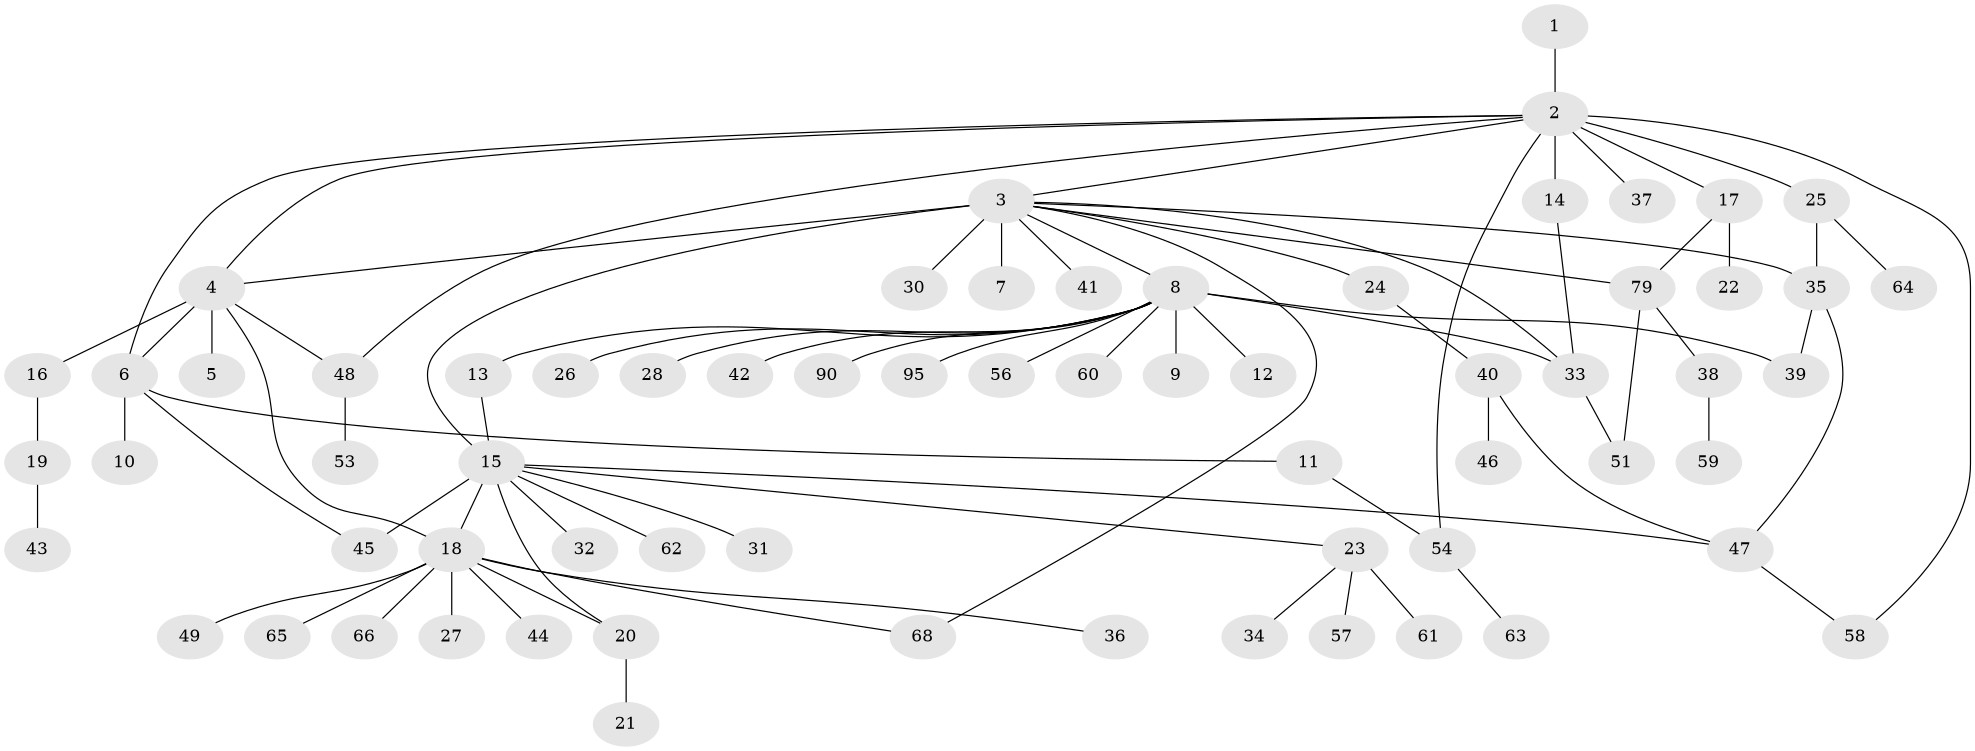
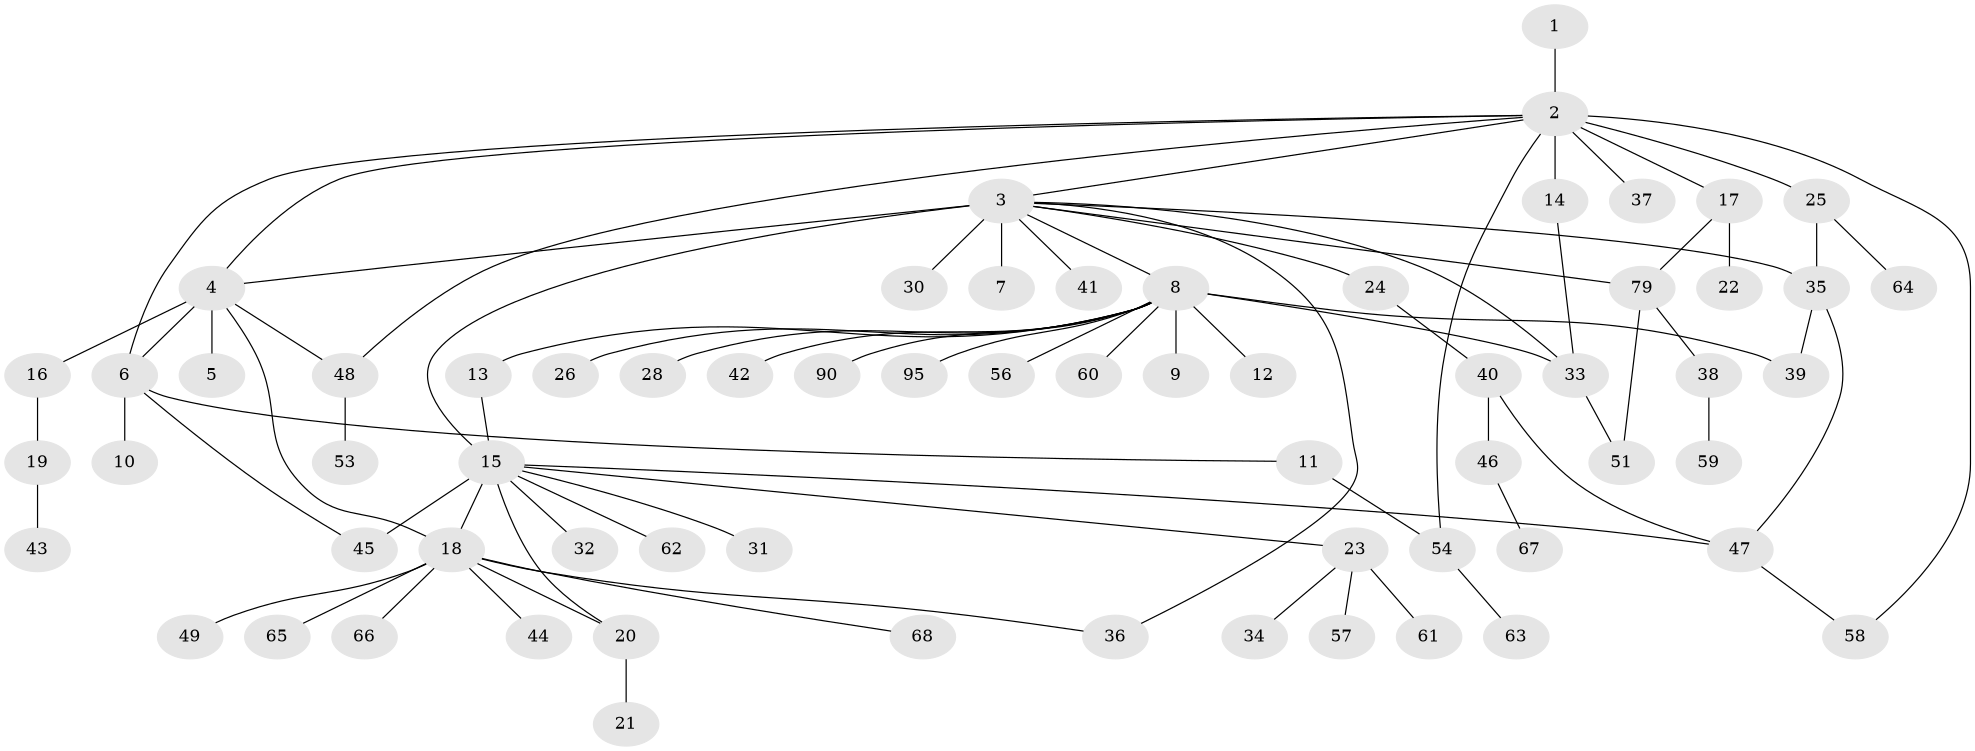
edge "3" -- "68": now "3" -- "36"
node "67": added
node "27": removed
